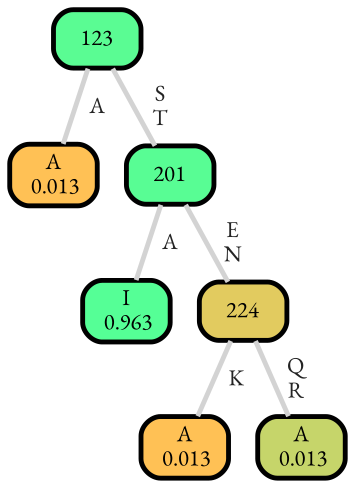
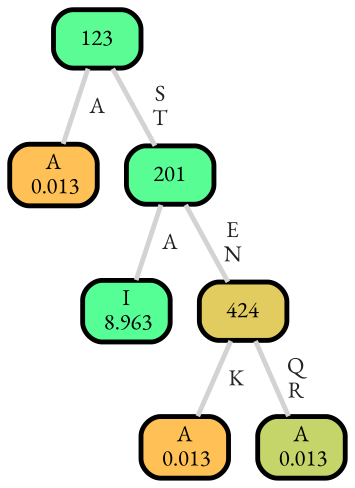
node "I 0.963": label "I 0.963" -> "I 8.963"
node "224": label "224" -> "424"
